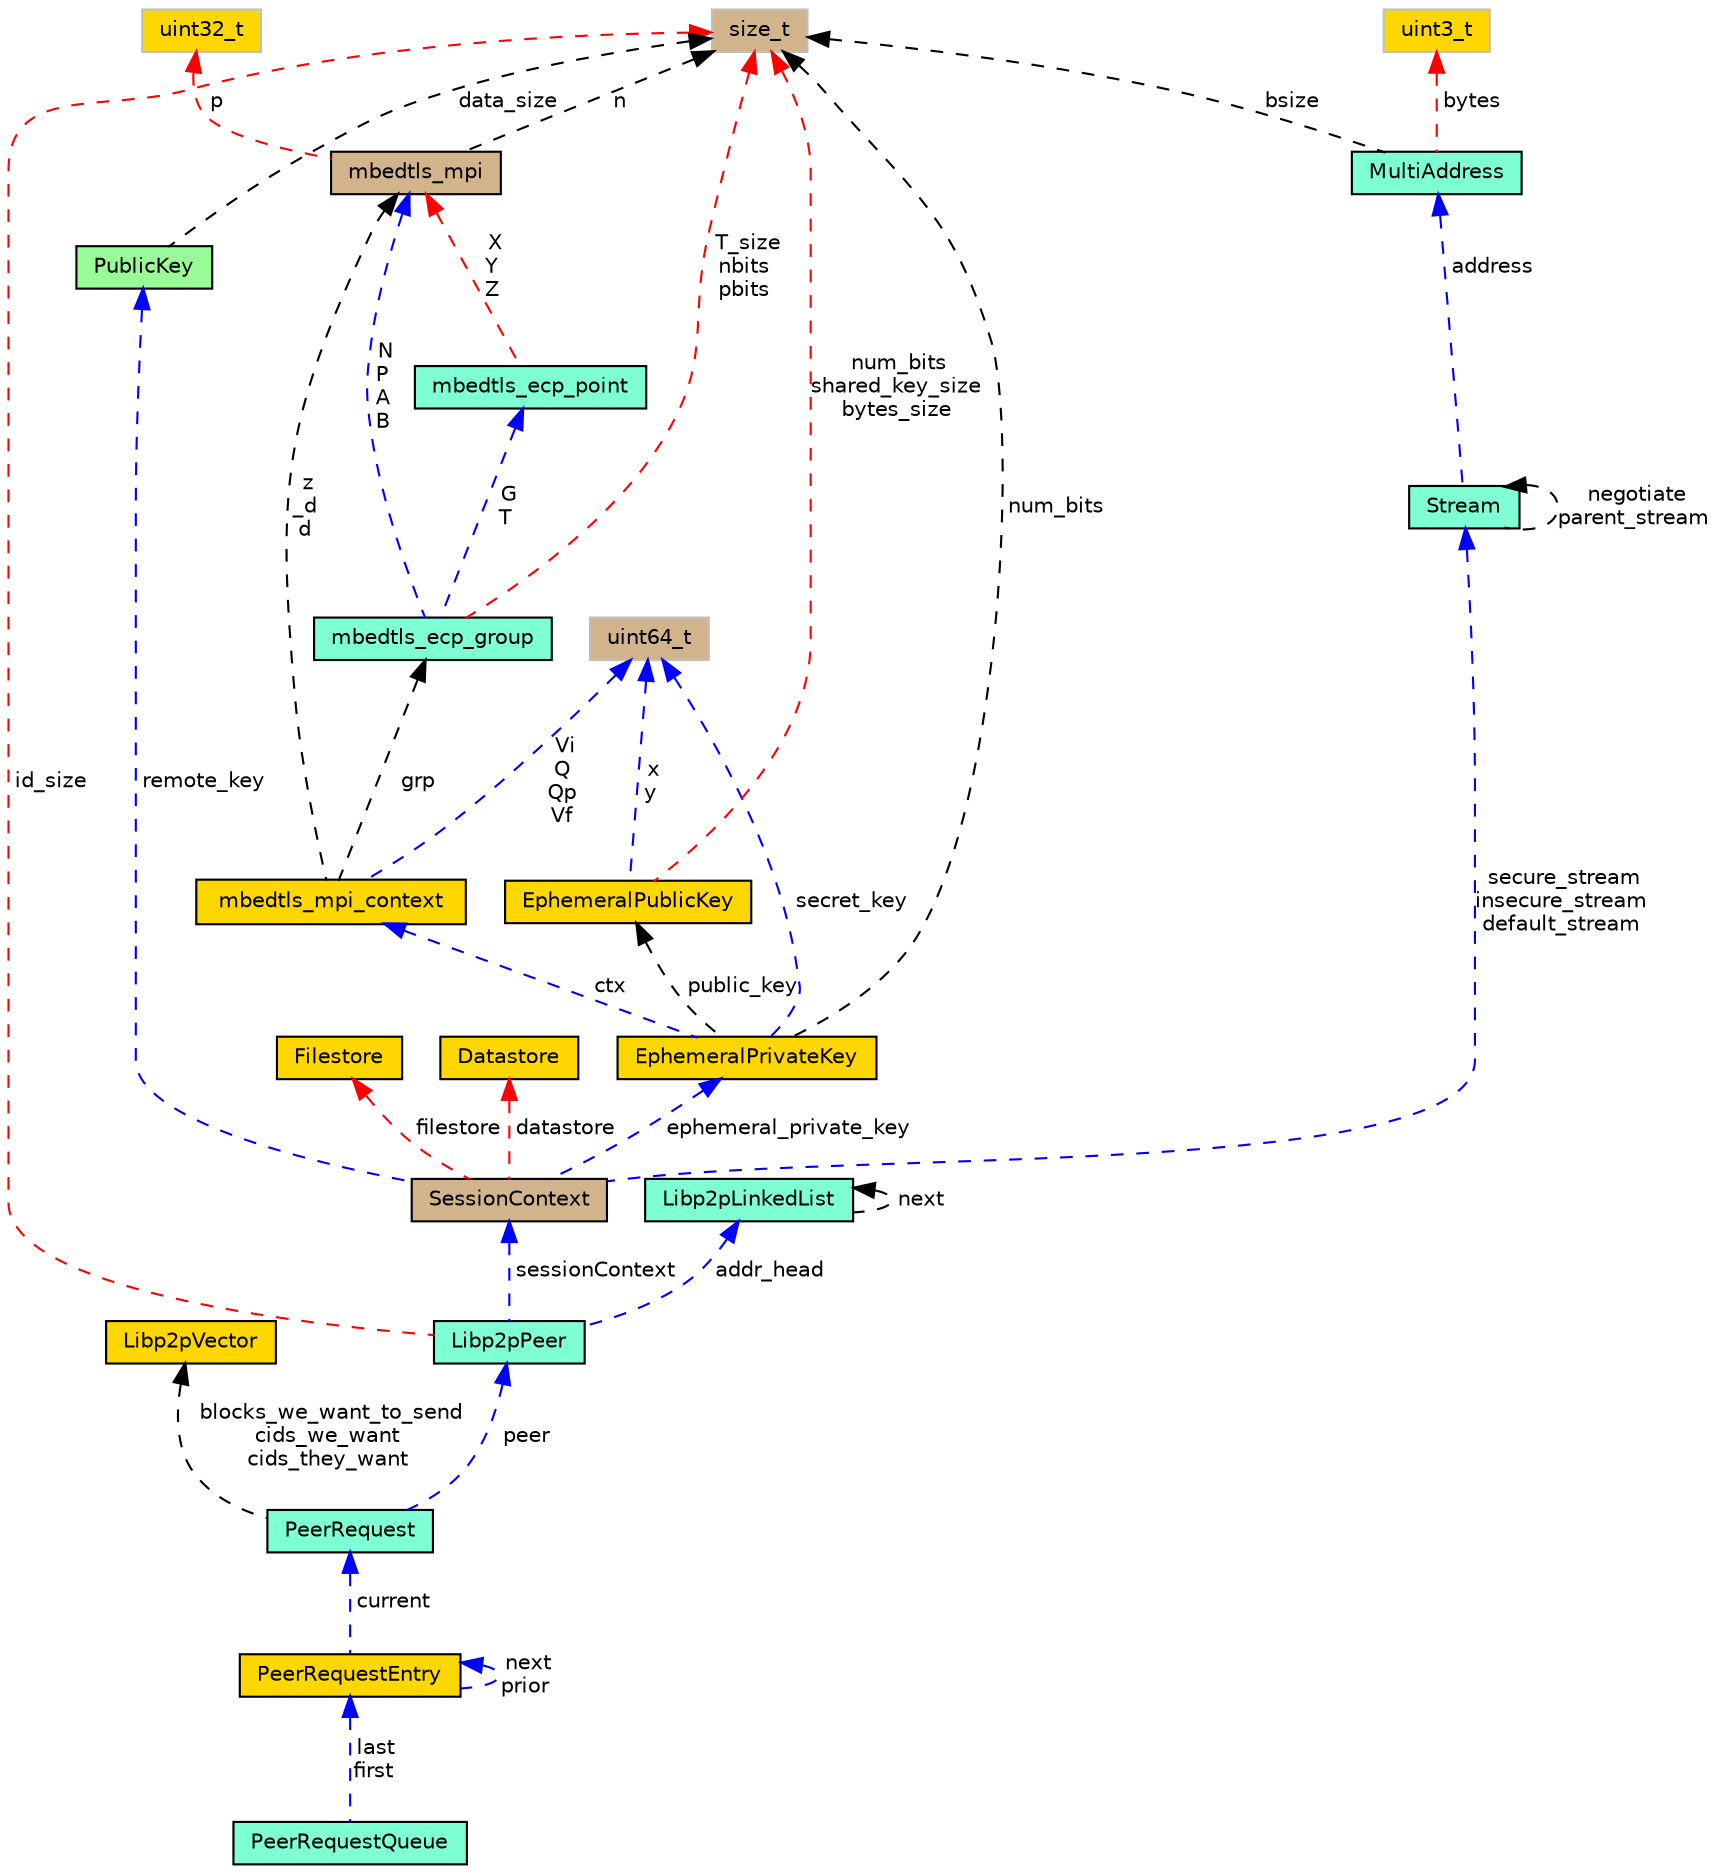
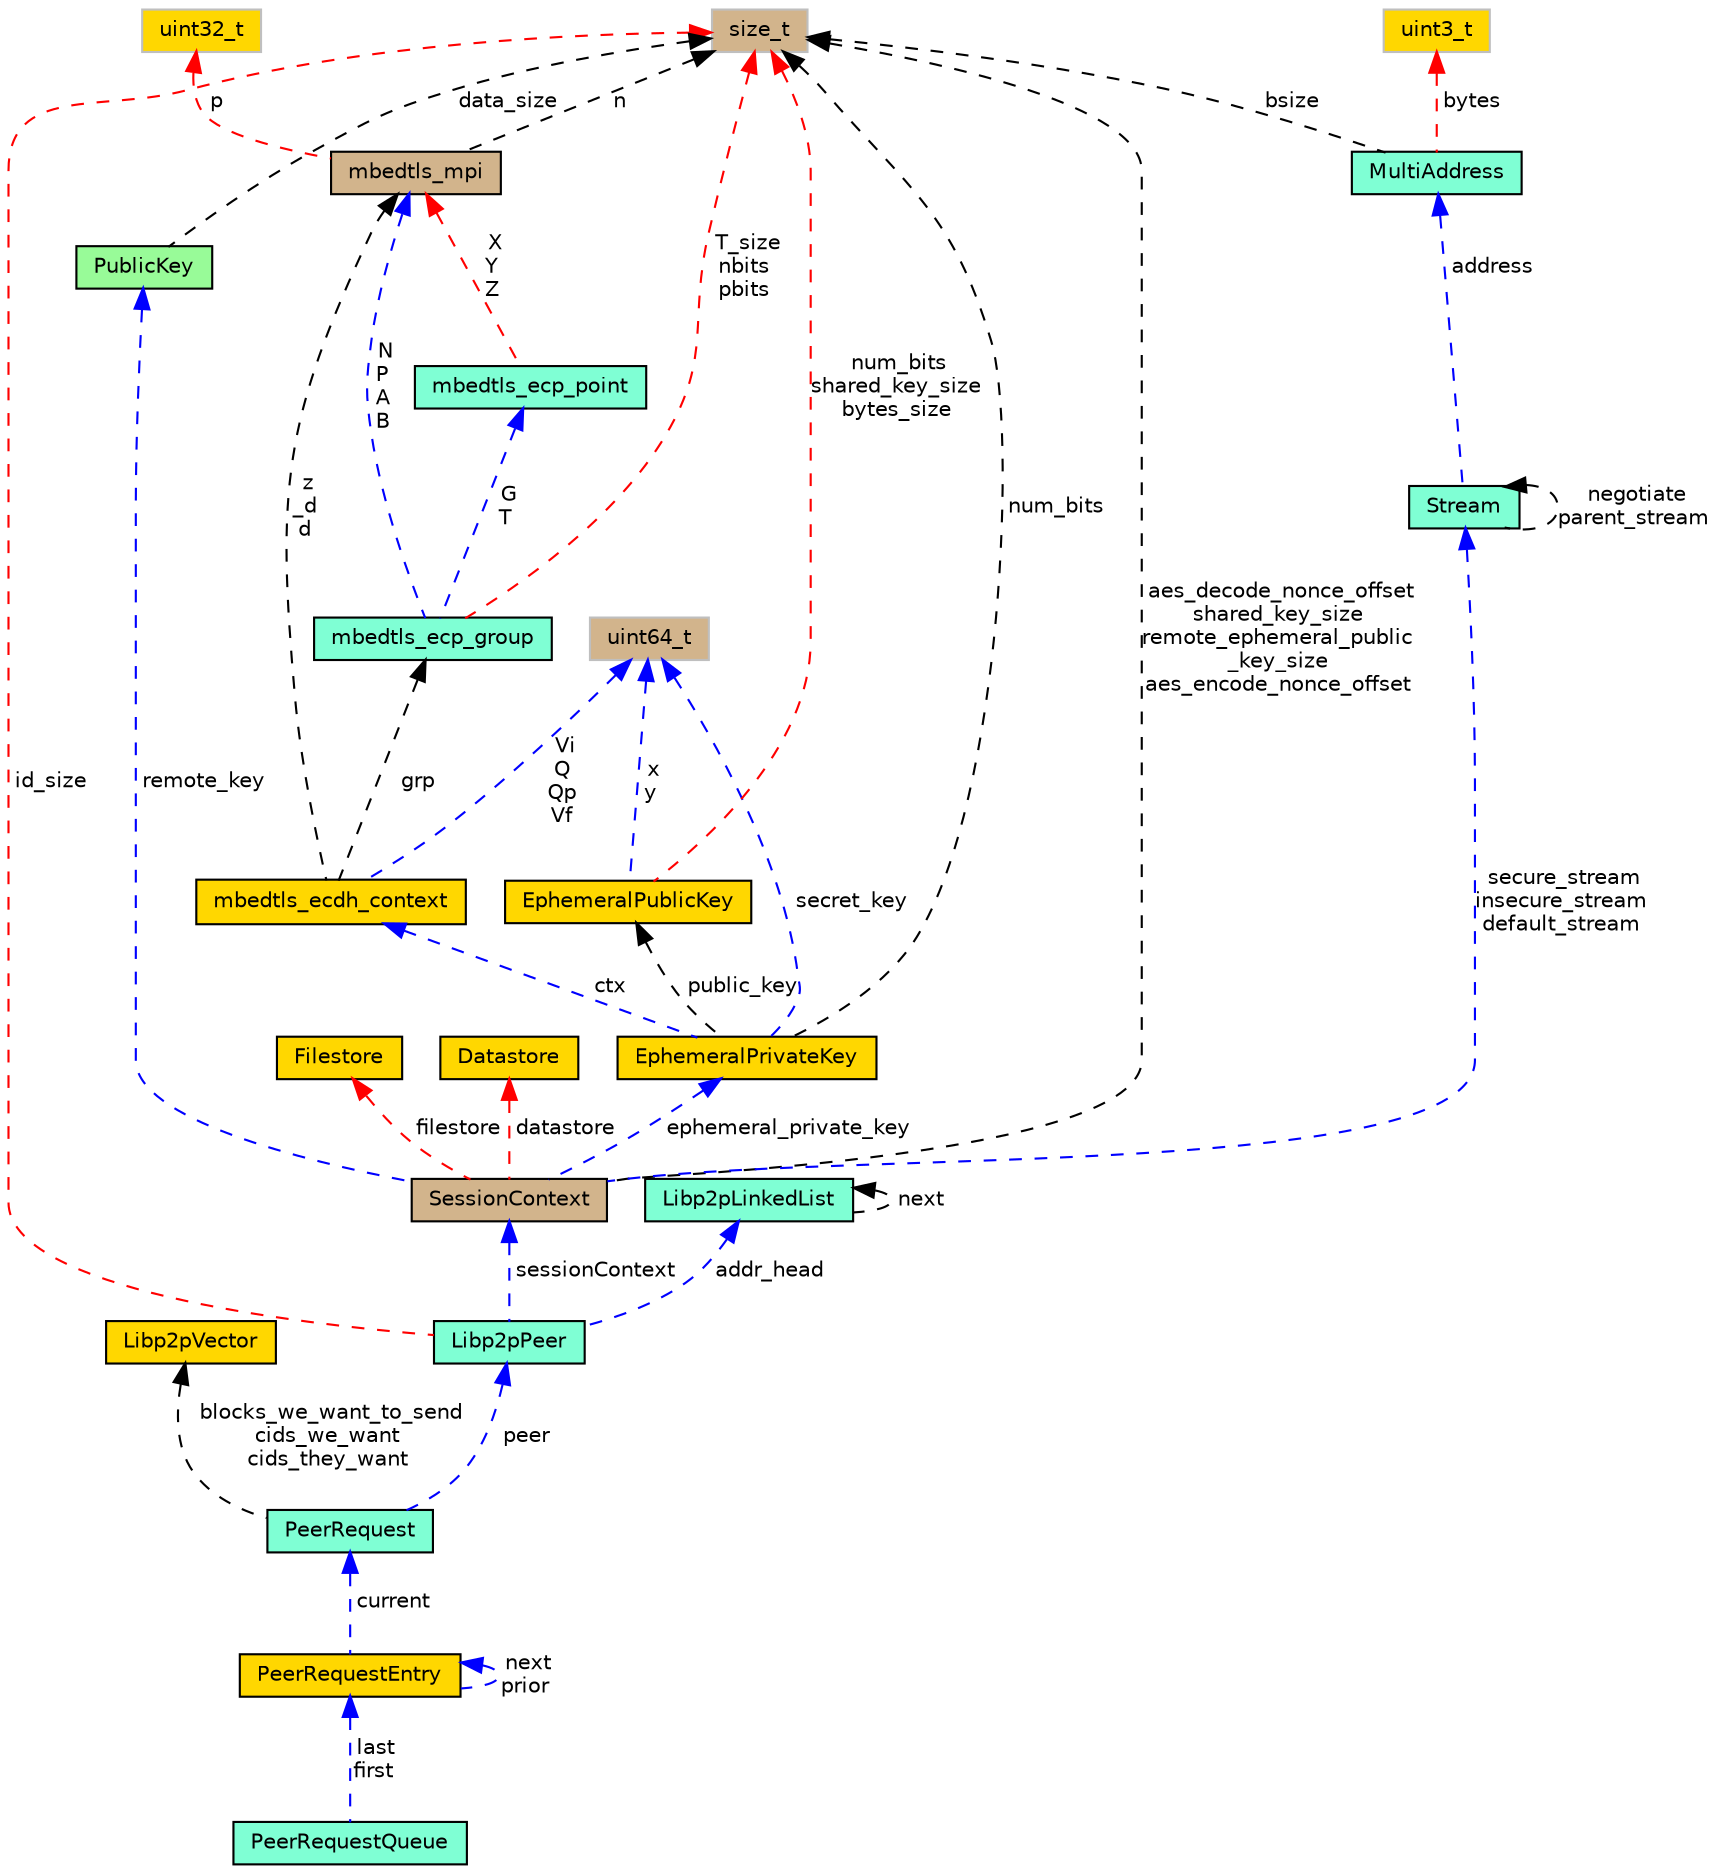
edge "SessionContext" -> "size_t": added, label "aes_decode_nonce_offset shared_key_size remote_ephemeral_public _key_size aes_encode_nonce_offset"
node "mbedtls_mpi_context": label "mbedtls_mpi_context" -> "mbedtls_ecdh_context"
